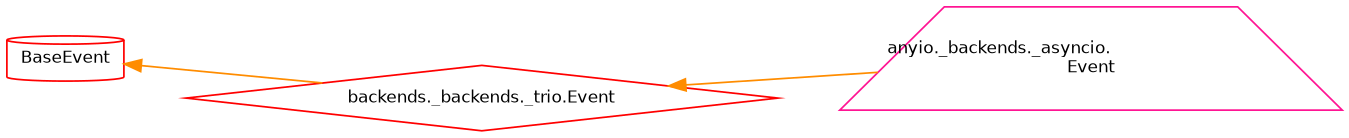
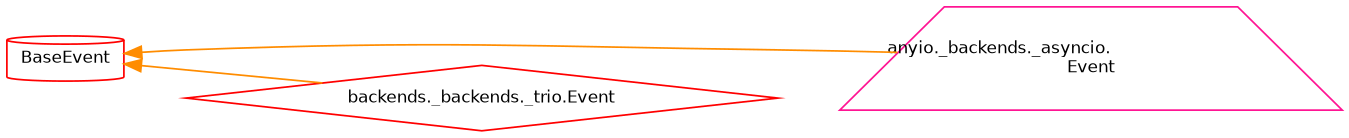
edge "anyio._backends._asyncio. Event" -> "backends._backends._trio.Event": now "anyio._backends._asyncio. Event" -> "BaseEvent"
